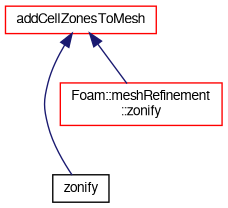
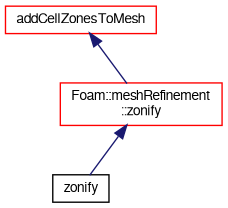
edge "zonify" -> "addCellZonesToMesh": now "zonify" -> "Foam::meshRefinement ::zonify"
